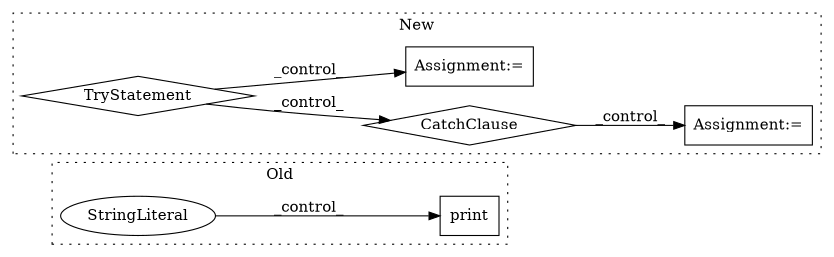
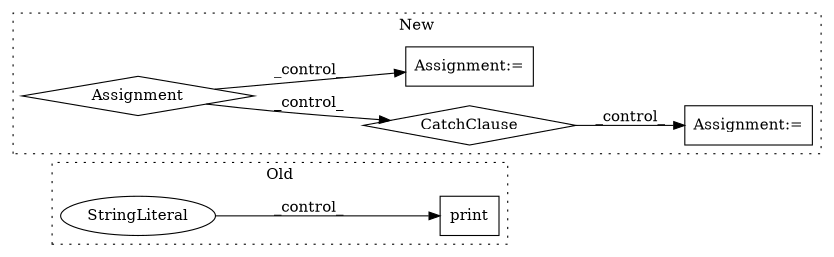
node "TryStatement": label "TryStatement" -> "Assignment"
